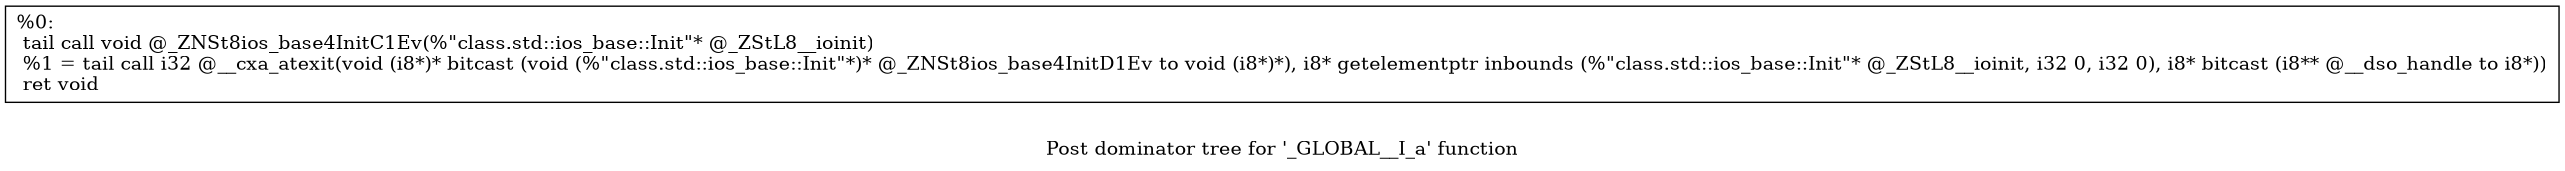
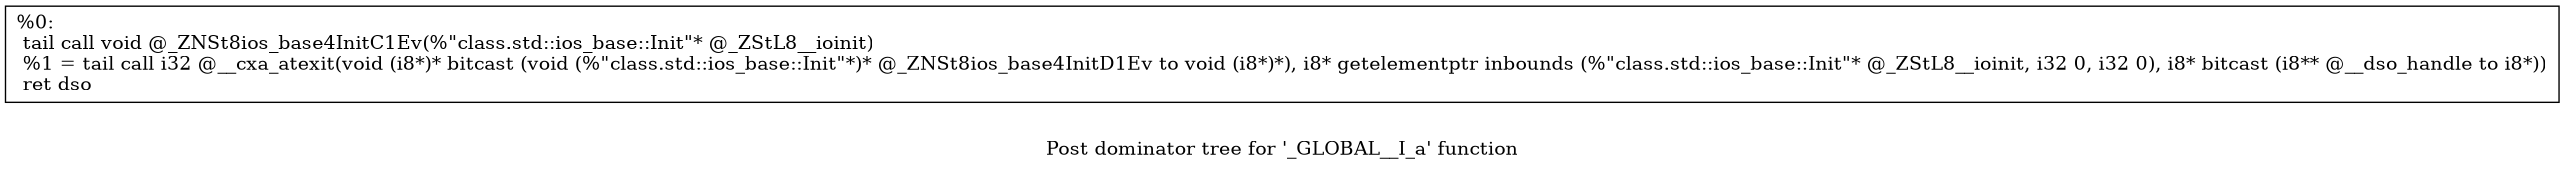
node "%0:": text "ret void" -> "ret dso"
